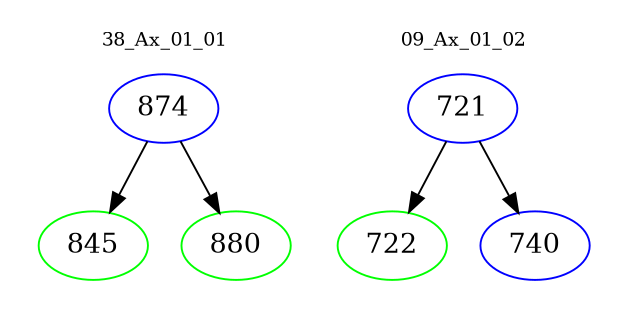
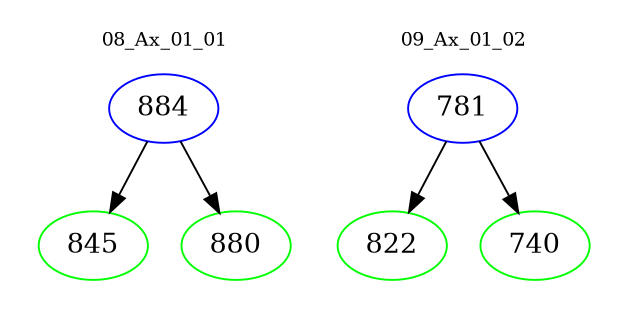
cluster "38_Ax_01_01": label "38_Ax_01_01" -> "08_Ax_01_01"
node "874": label "874" -> "884"
node "721": label "721" -> "781"
node "722": label "722" -> "822"
node "740": color blue -> green
